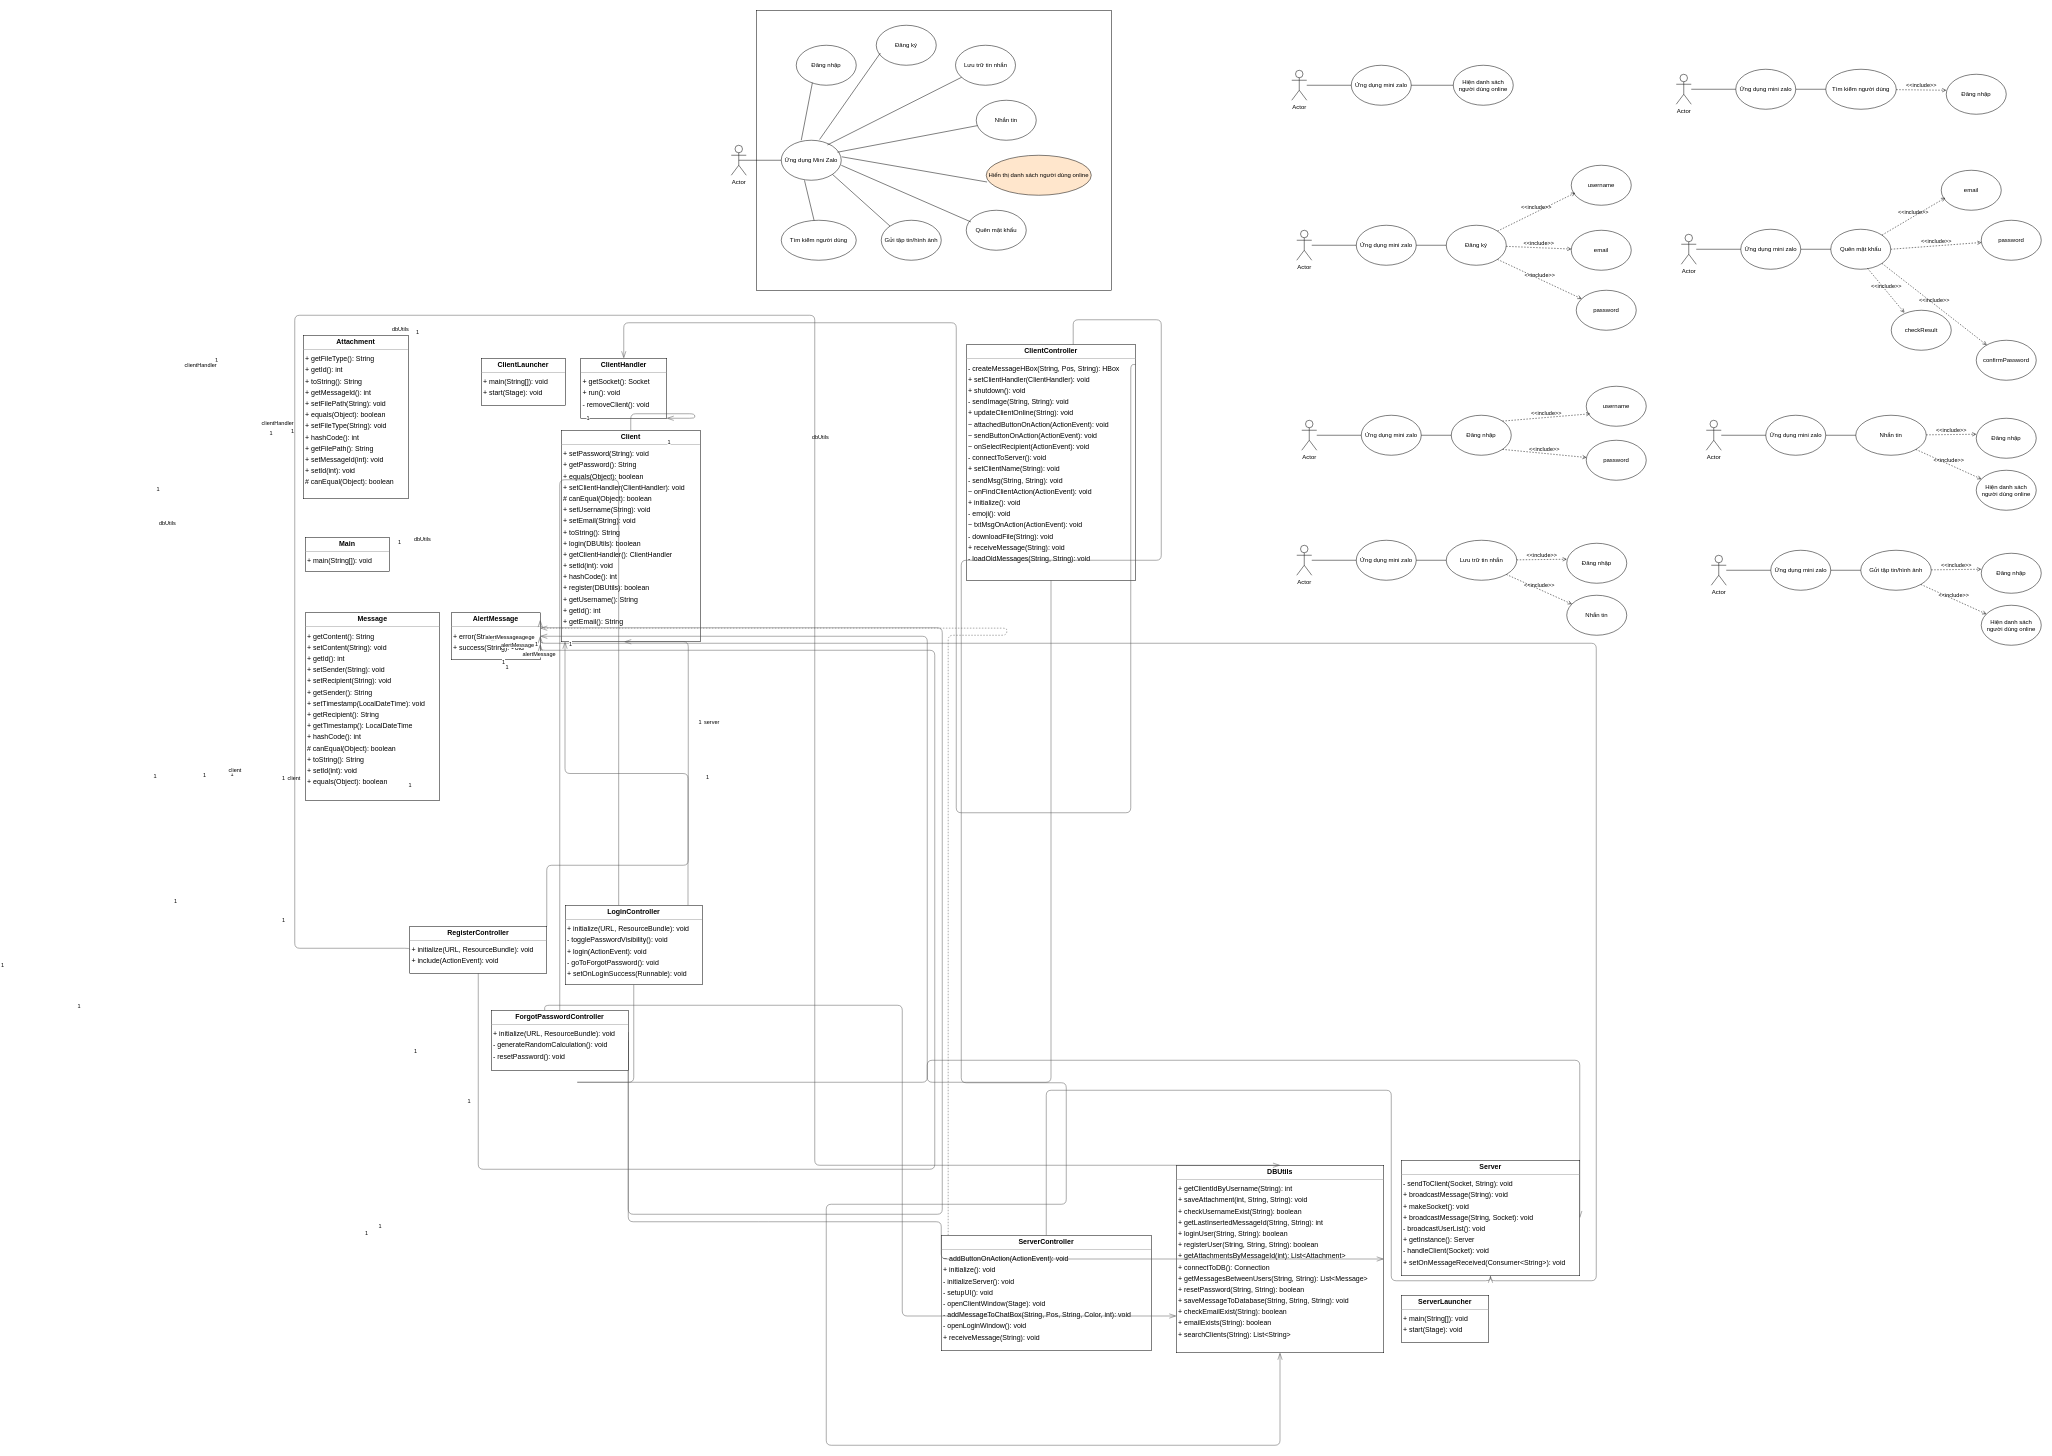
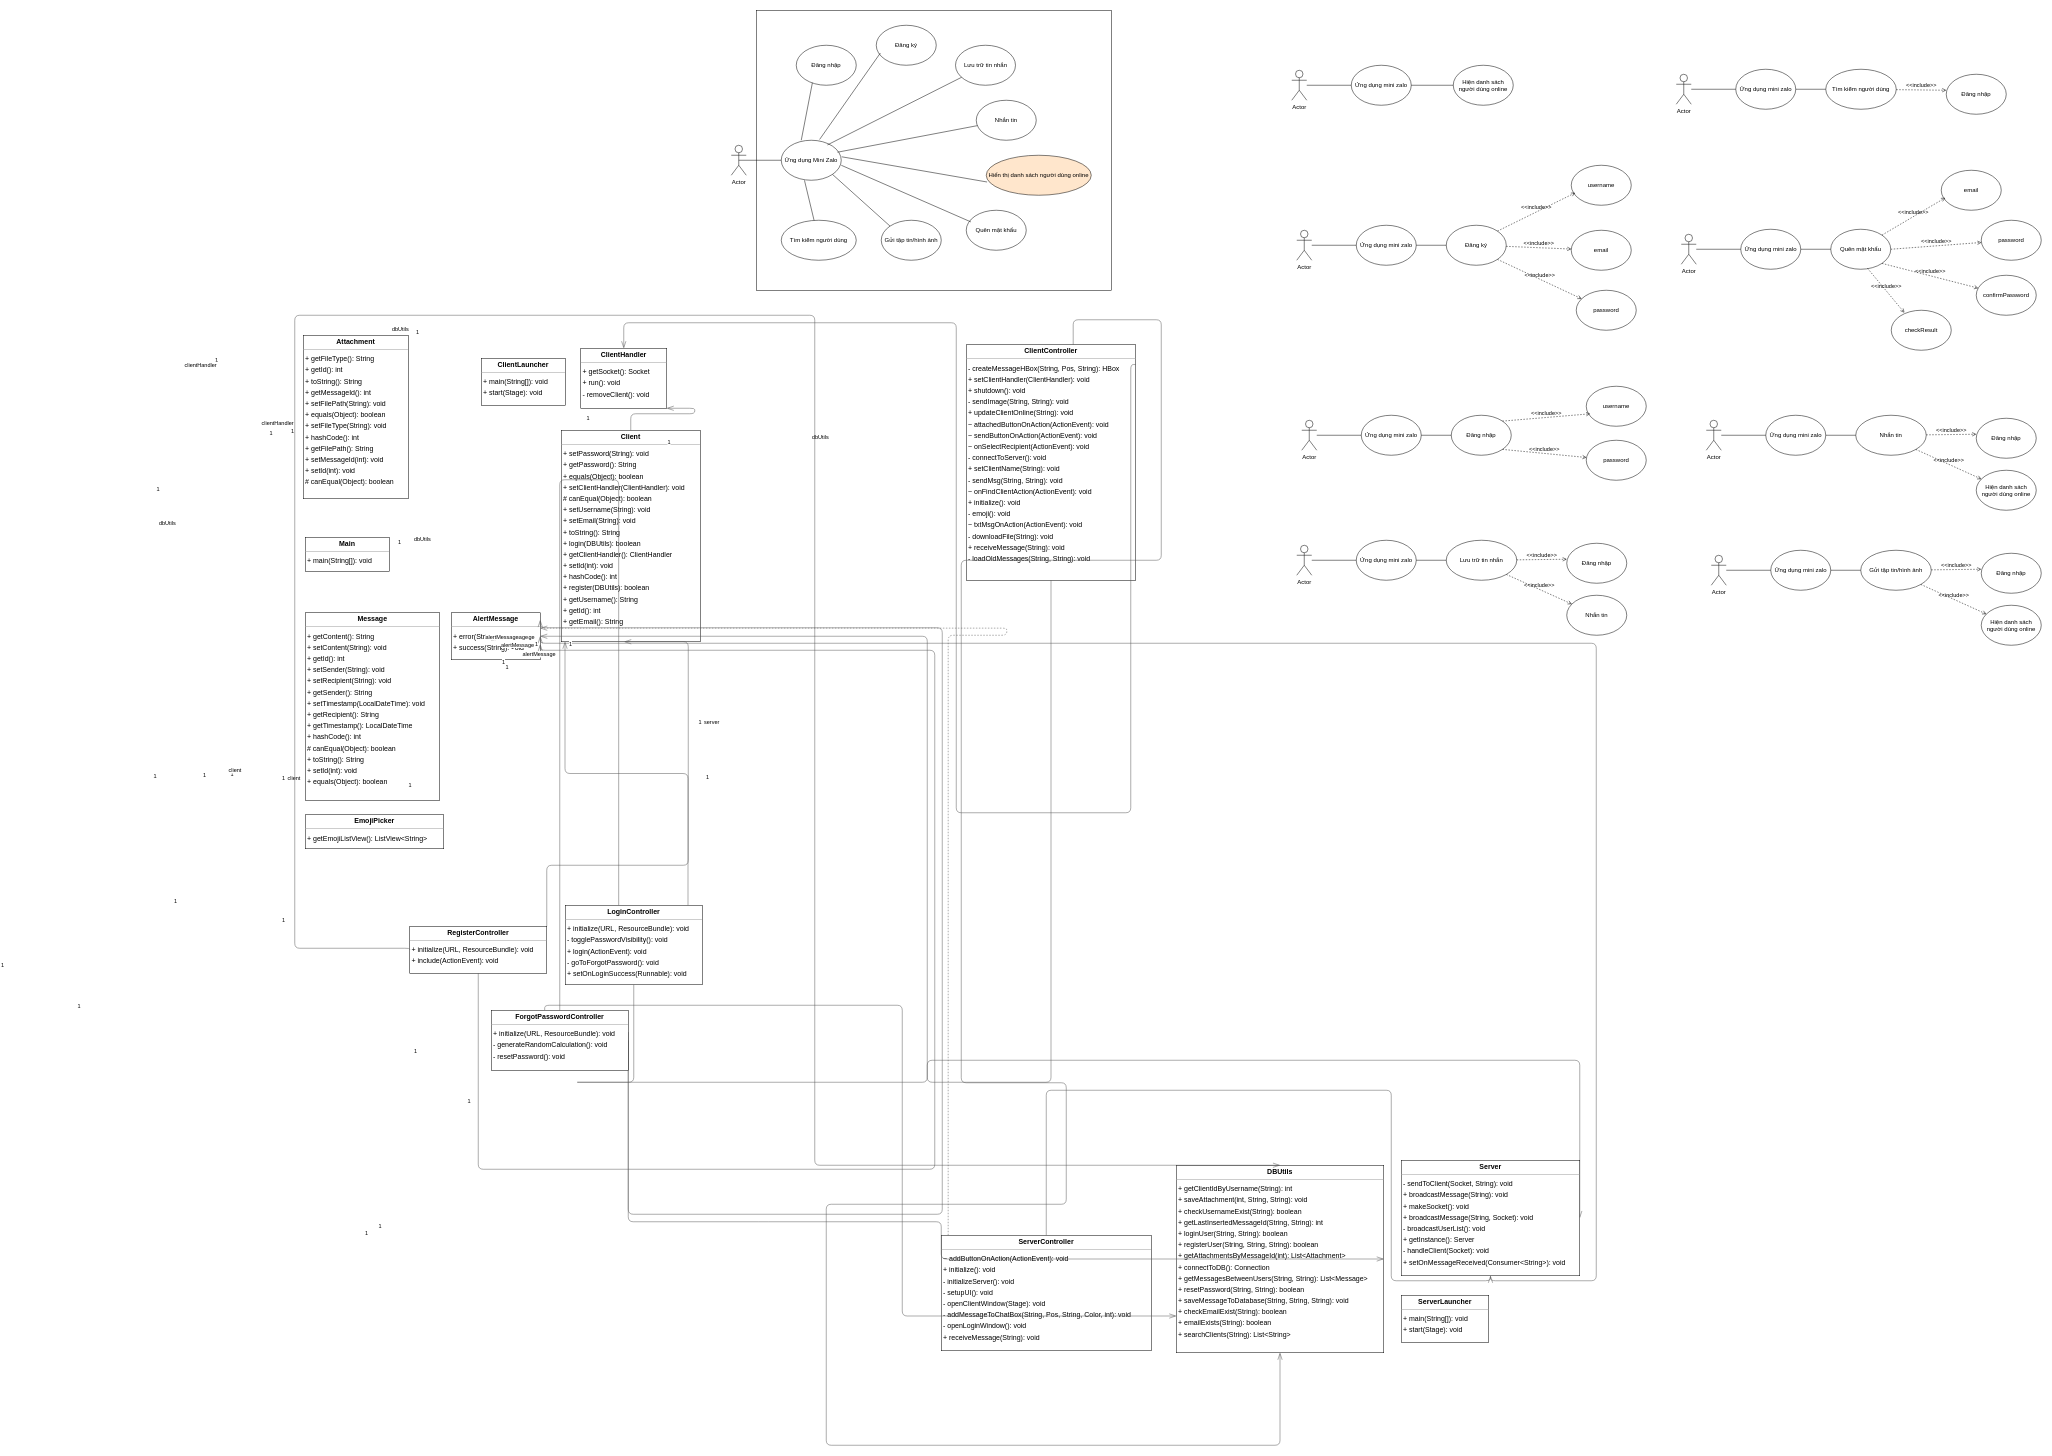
node "confirmPassword": moved (2006, 360) -> (2006, 295)
node "ClientHandler + getSocket(): Socket + run(): void - removeClient(): void": moved (624, 388) -> (624, 378)
node "EmojiPicker + getEmojiListView(): ListView<String>": added
